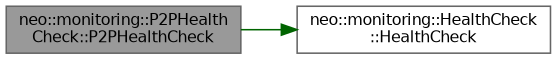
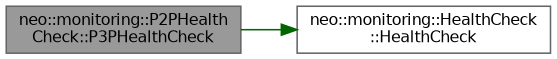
node "neo::monitoring::P2PHealth Check::P2PHealthCheck": label "neo::monitoring::P2PHealth Check::P2PHealthCheck" -> "neo::monitoring::P2PHealth Check::P3PHealthCheck"
